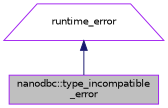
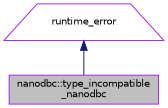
node "nanodbc::type_incompatible _error": label "nanodbc::type_incompatible _error" -> "nanodbc::type_incompatible _nanodbc"
